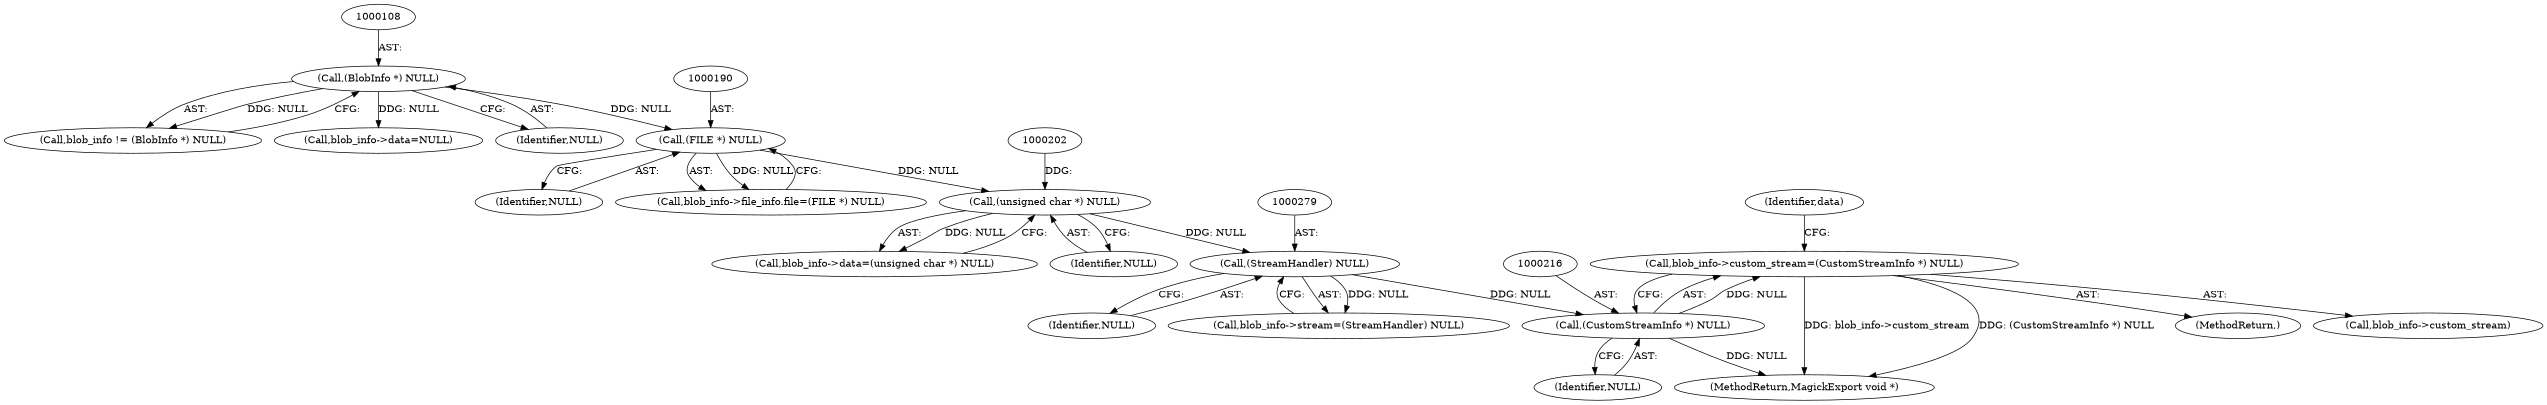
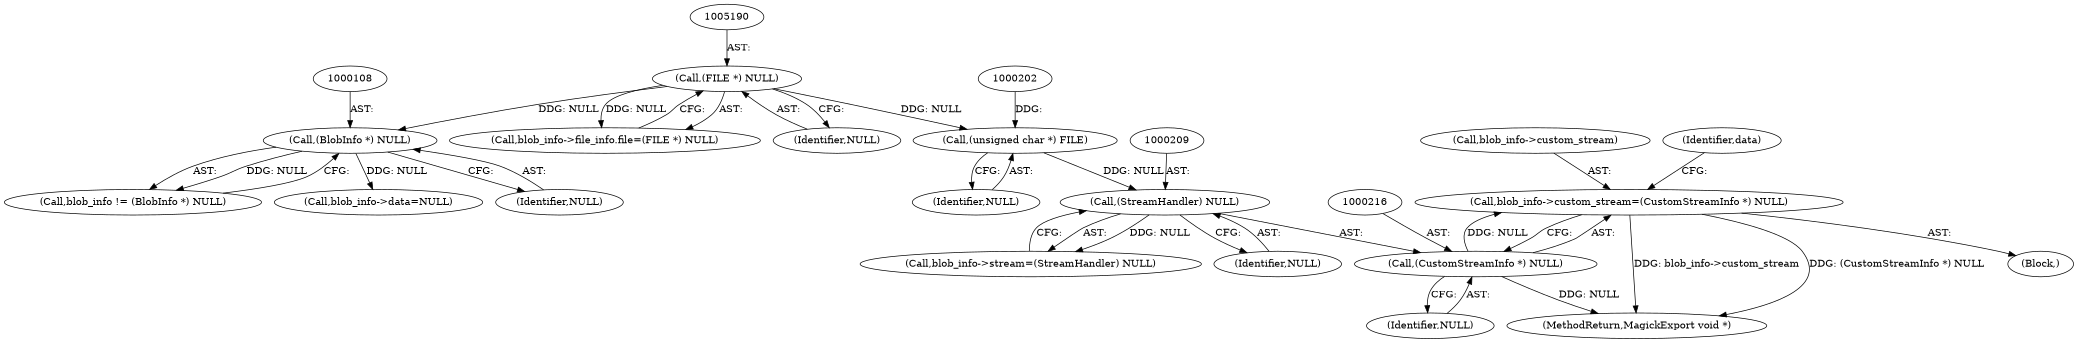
node "1000190": label "1000190" -> "1005190"
edge "(Call,(BlobInfo *) NULL)" -> "(Call,(FILE *) NULL)": reversed
node "(Call,(unsigned char *) NULL)": label "(Call,(unsigned char *) NULL)" -> "(Call,(unsigned char *) FILE)"
node "1000279": label "1000279" -> "1000209"
node "(Call,blob_info->data=(unsigned char *) NULL)": removed
edge "(Call,blob_info->custom_stream=(CustomStreamInfo *) NULL)" -> "(Call,blob_info->custom_stream)": reversed
edge "(Call,(StreamHandler) NULL)" -> "(Call,(CustomStreamInfo *) NULL)": label "DDG: NULL" -> "AST: "
node "(MethodReturn,)": label "(MethodReturn,)" -> "(Block,)"
